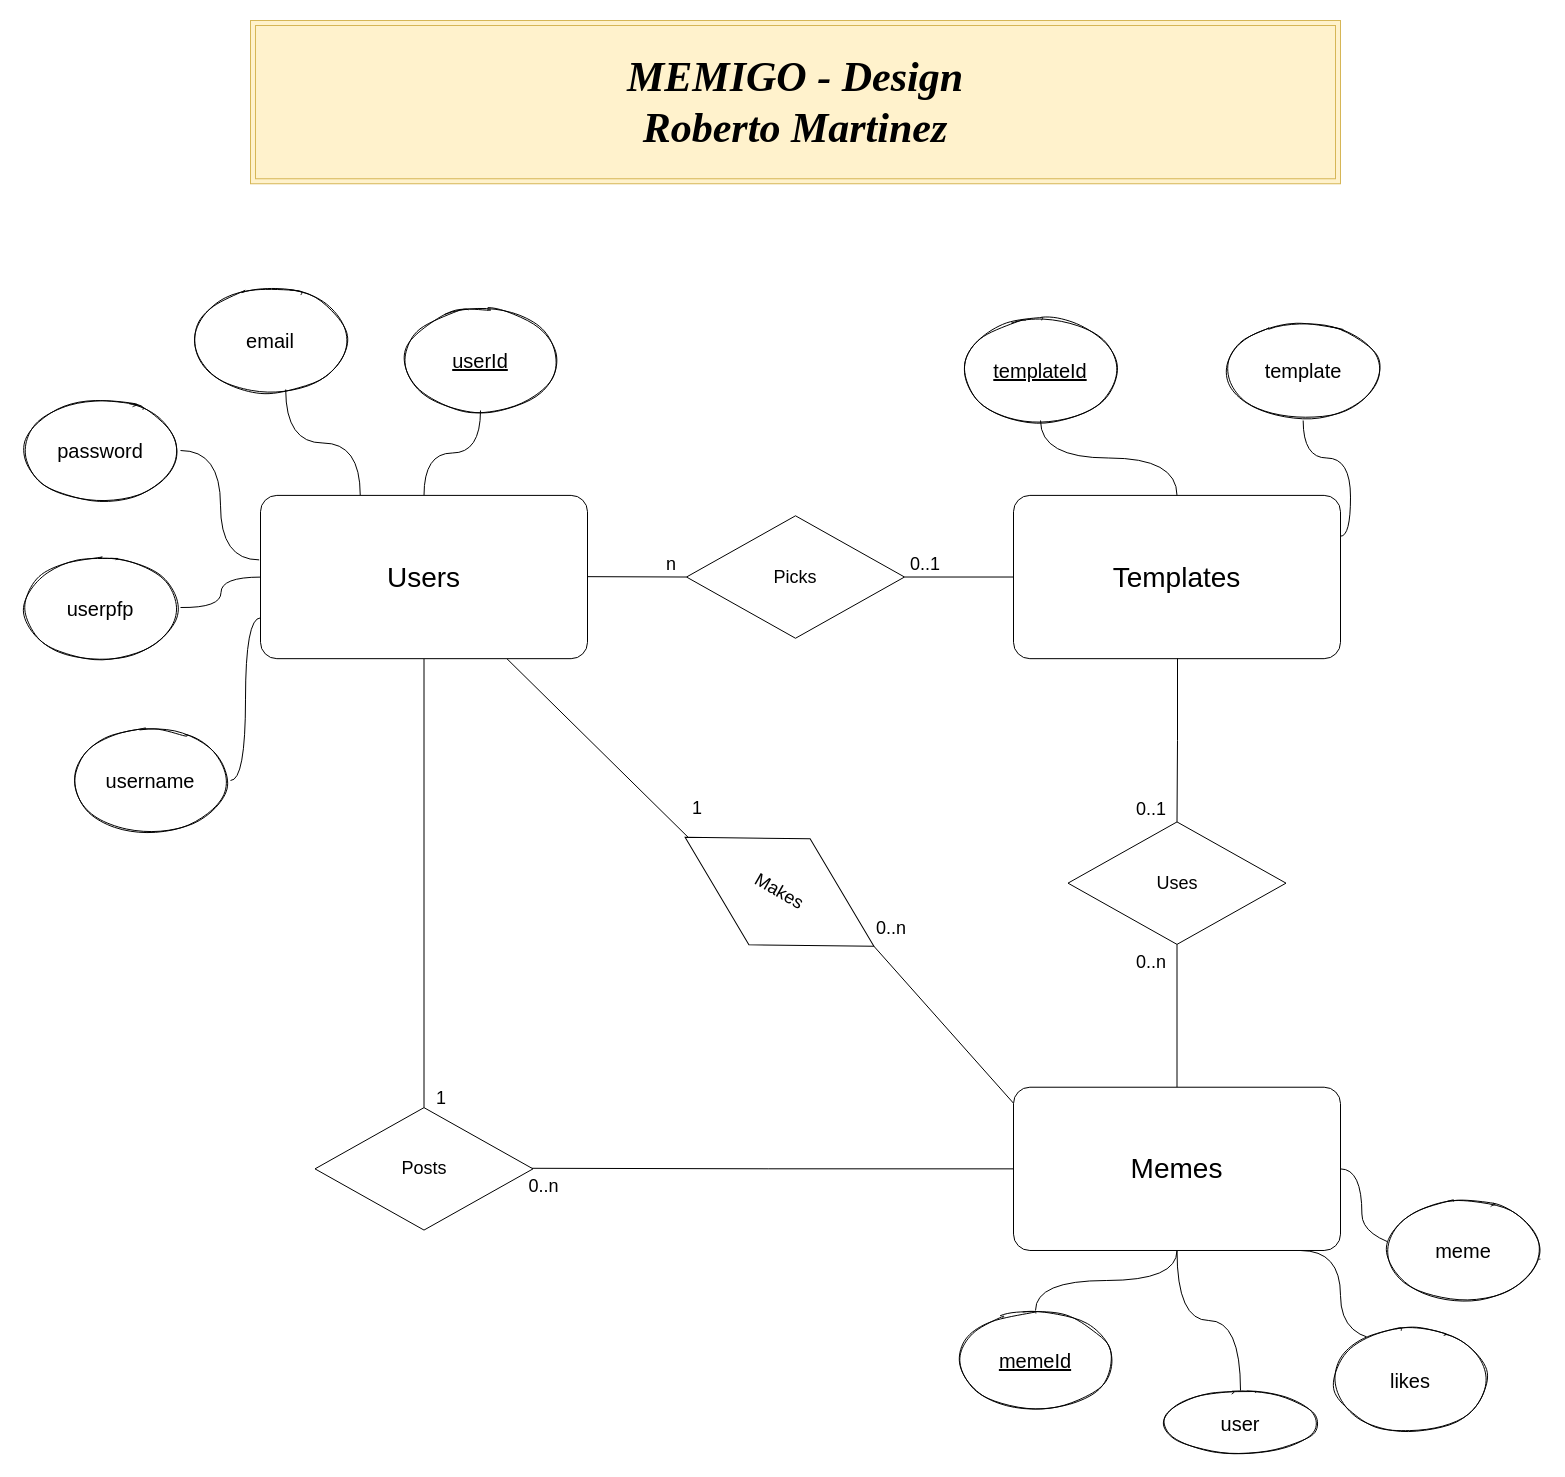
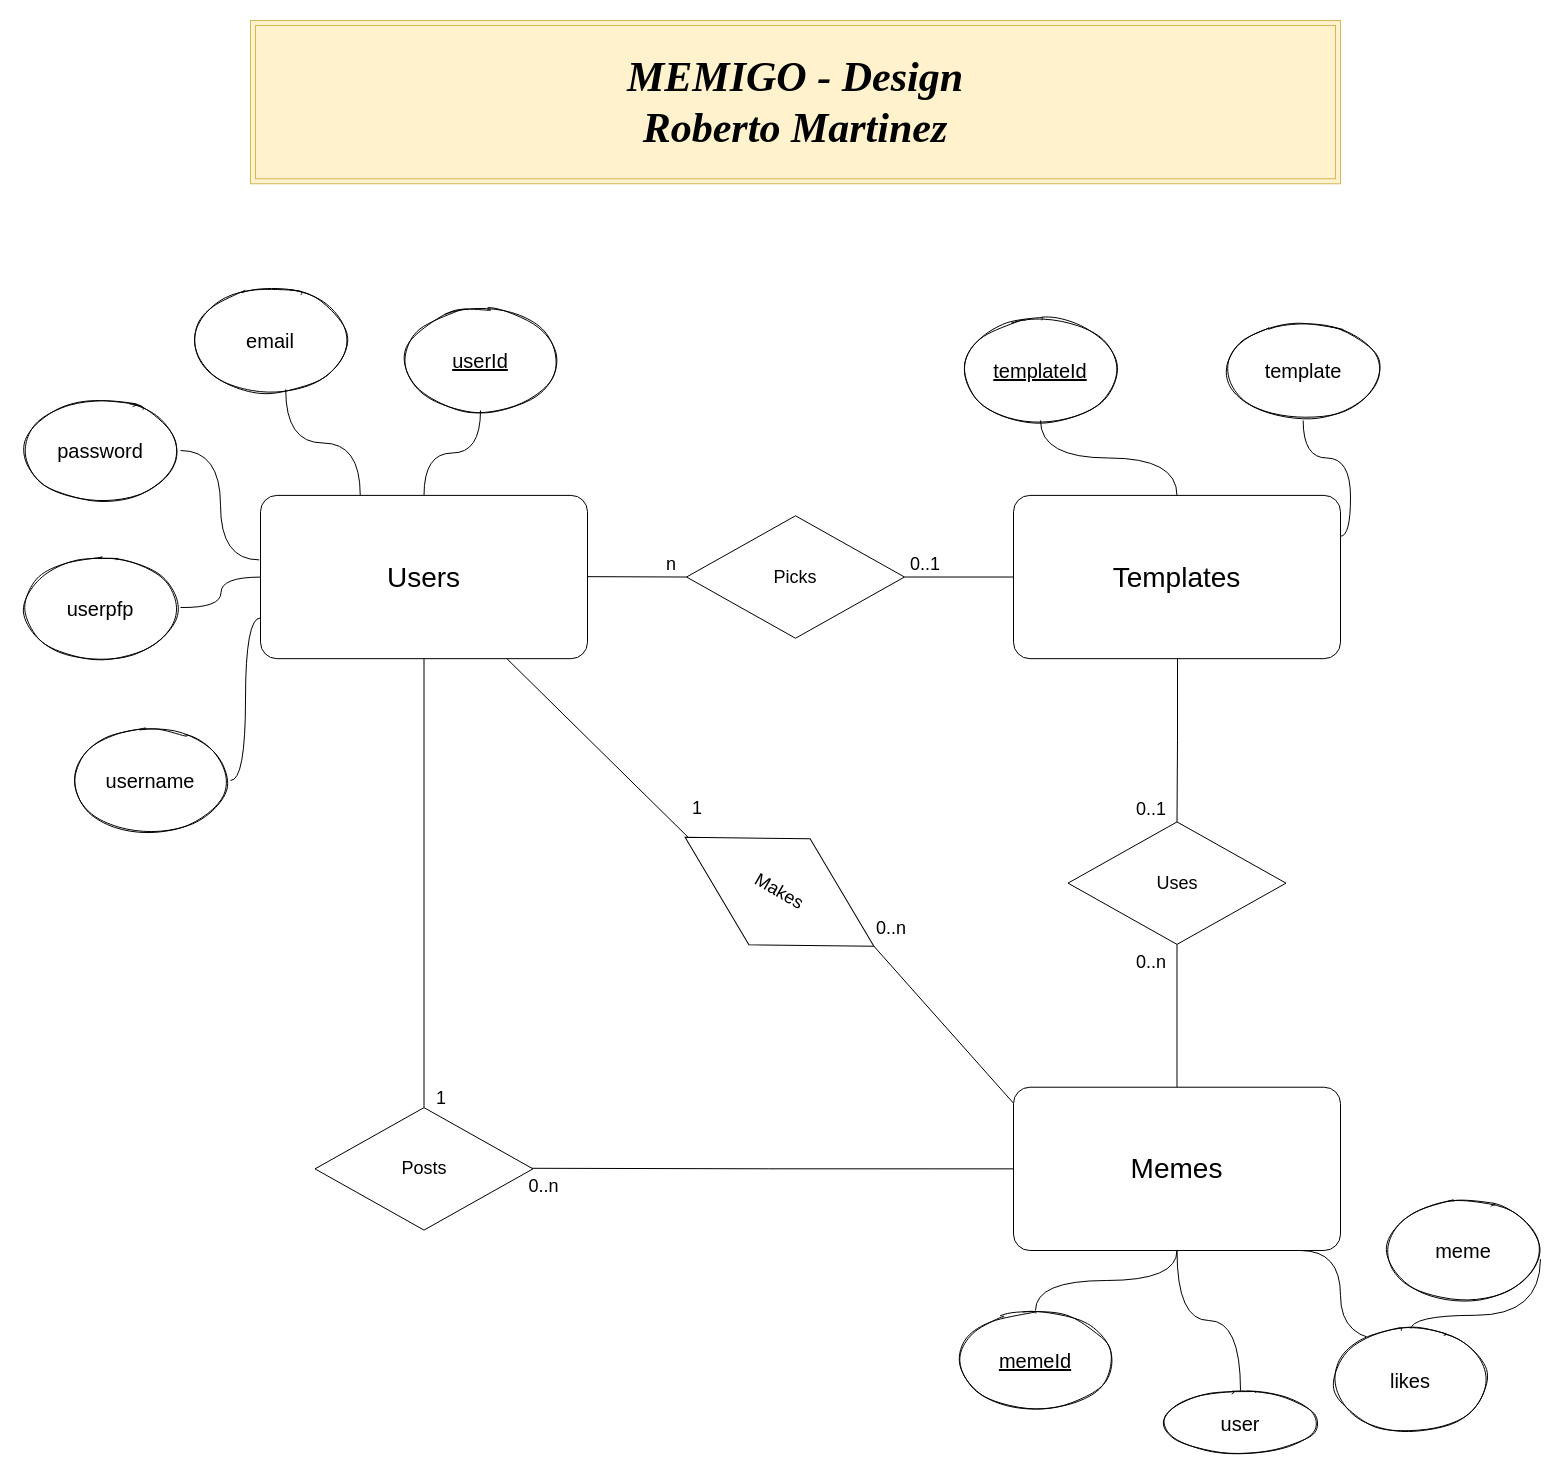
edge "Memes" -- "meme": now "likes" -- "meme"
